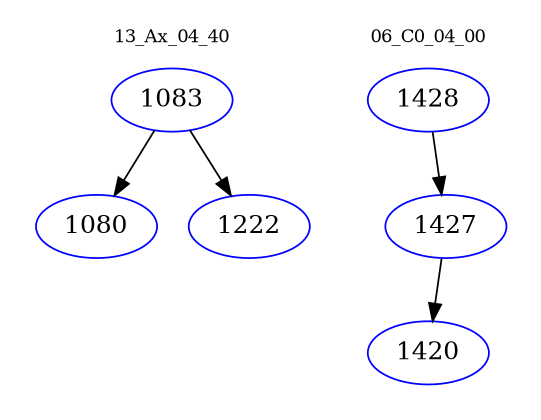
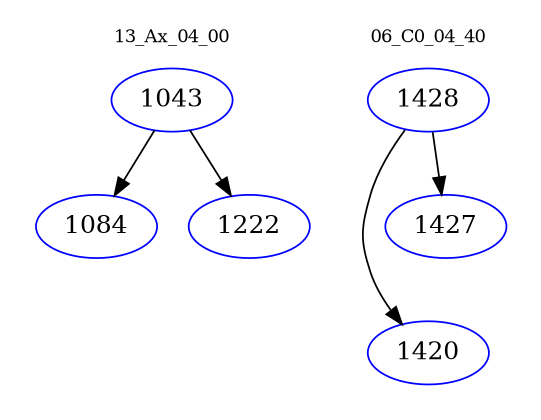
cluster "13_Ax_04_40": label "13_Ax_04_40" -> "13_Ax_04_00"
cluster "06_C0_04_00": label "06_C0_04_00" -> "06_C0_04_40"
node "1083": label "1083" -> "1043"
node "1080": label "1080" -> "1084"
edge "1427" -> "1420": now "1428" -> "1420"
